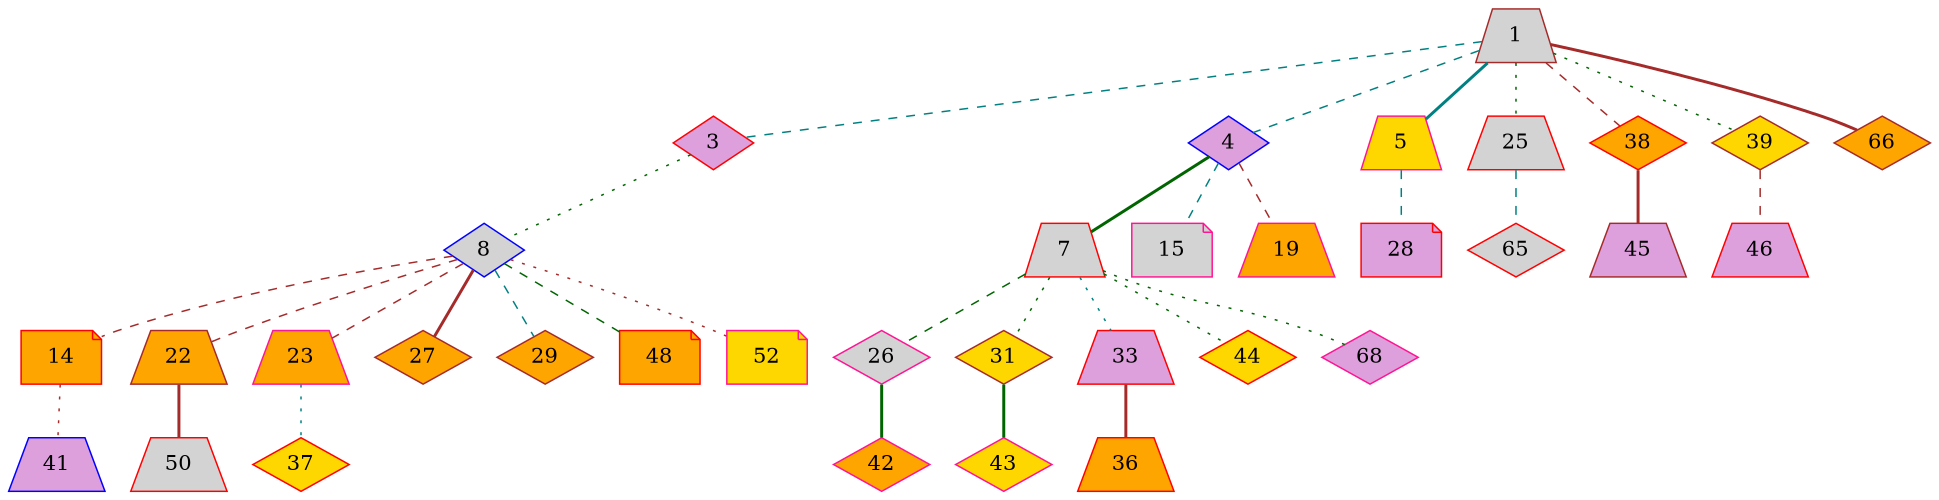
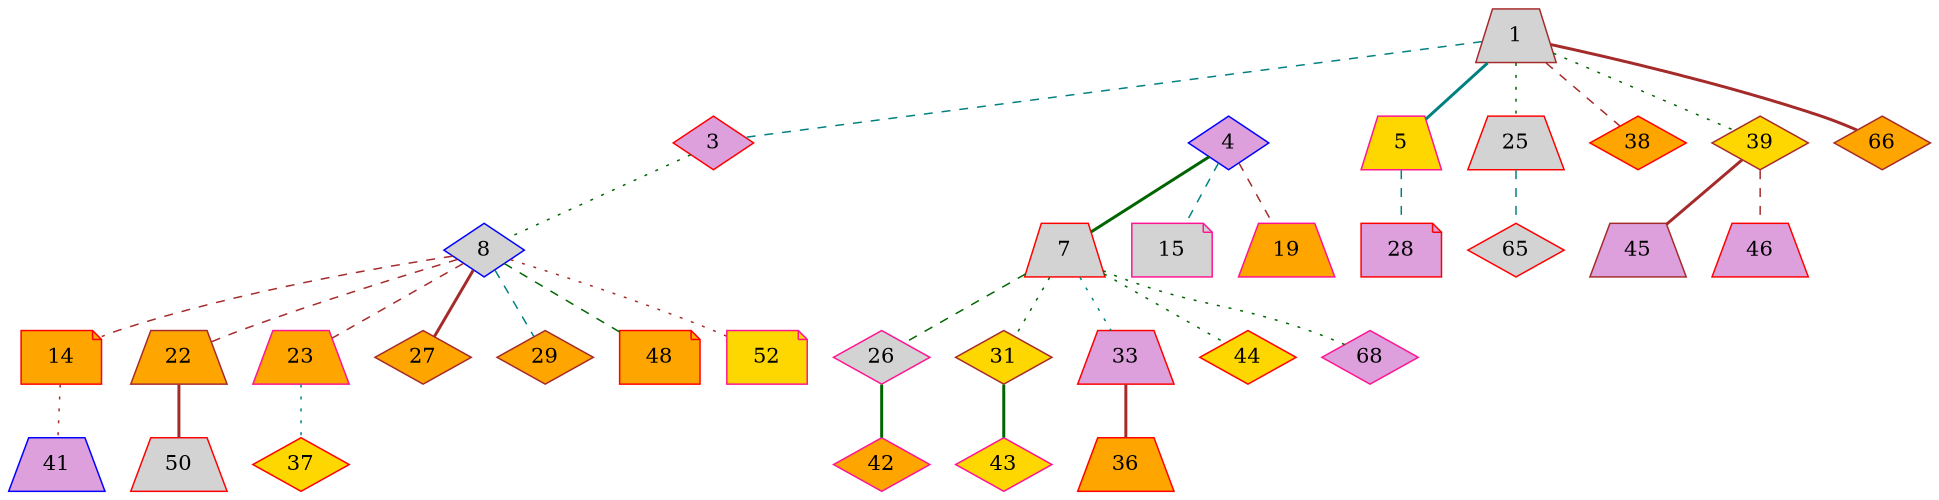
edge "1" -- "4": removed
edge "38" -- "45": now "39" -- "45"
